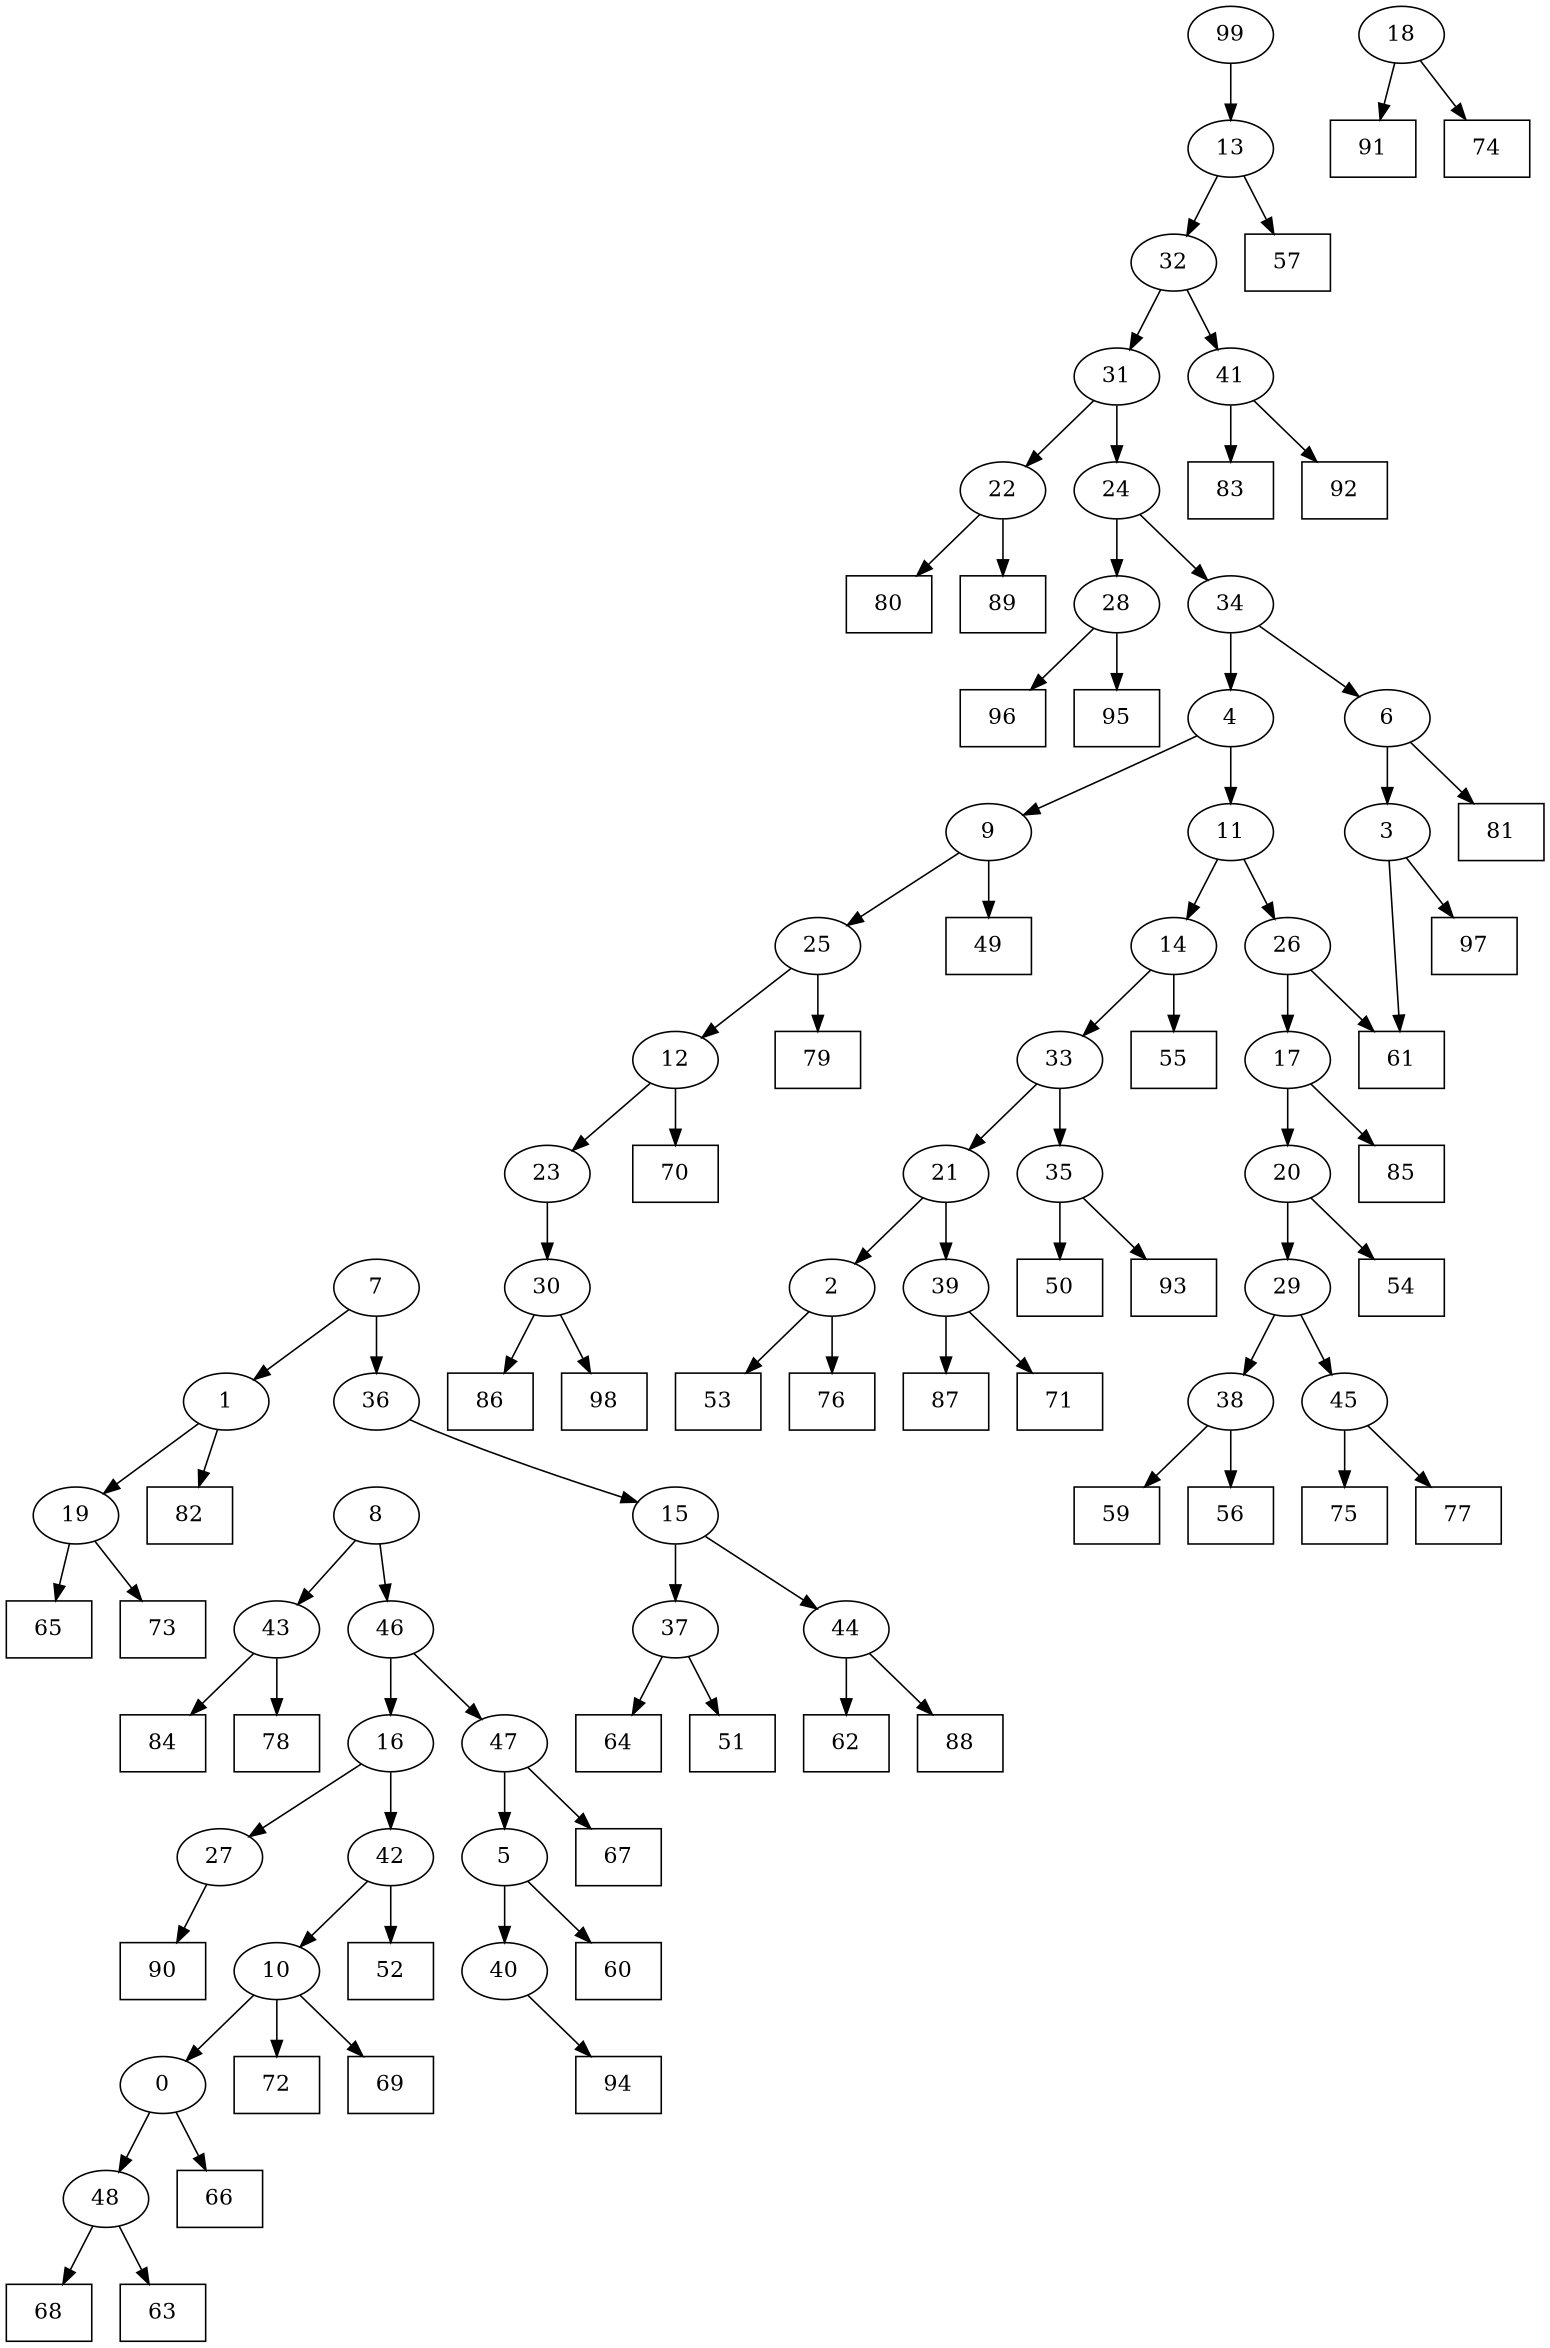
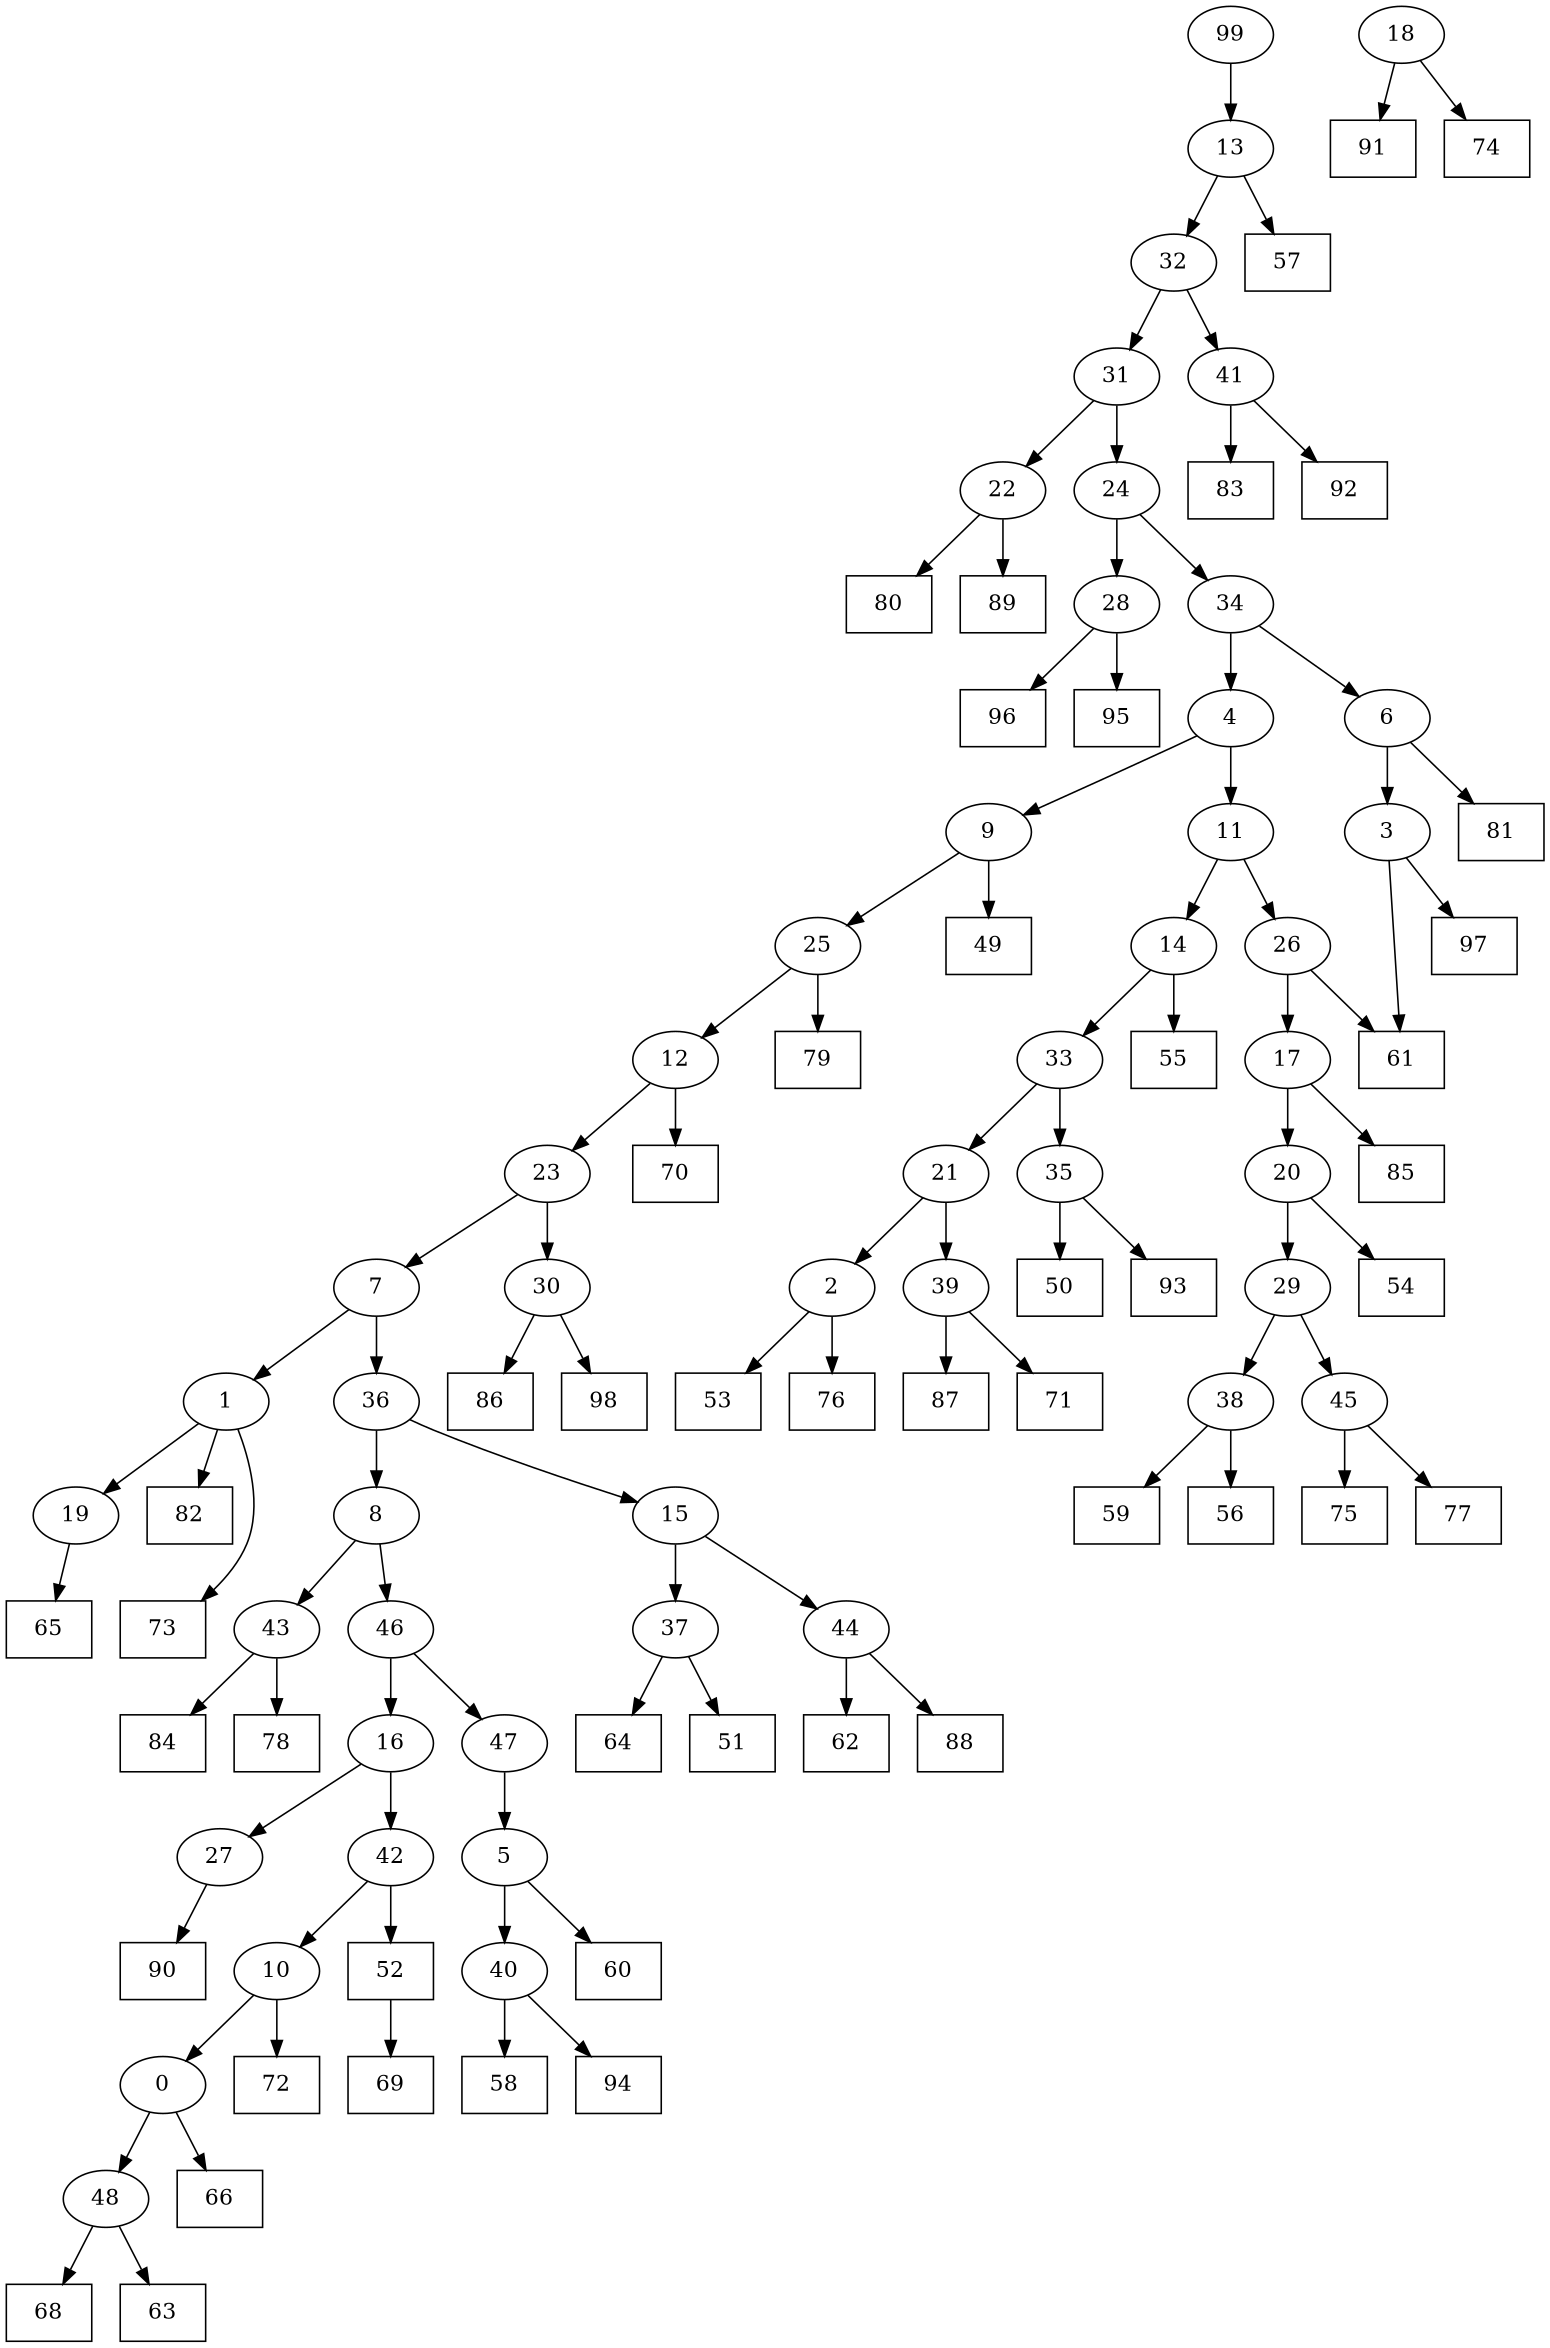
edge "23" -> "7": added
edge "36" -> "8": added
edge "19" -> "73": now "1" -> "73"
node "67": removed
edge "10" -> "69": now "52" -> "69"
node "58": added
